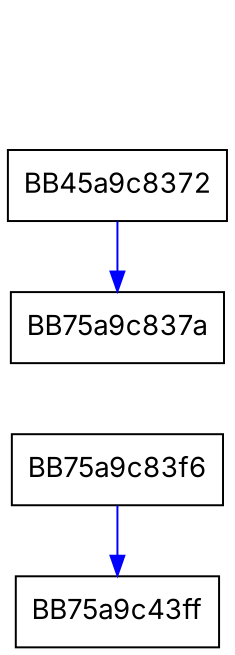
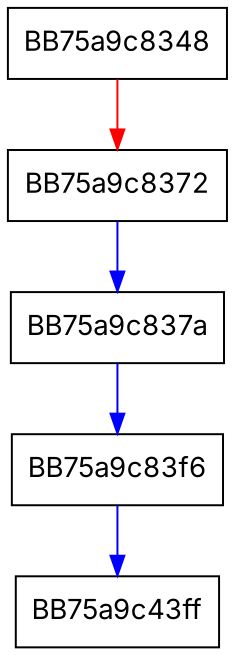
node "BB75a9c8348": added
node "BB45a9c8372": label "BB45a9c8372" -> "BB75a9c8372"
edge "BB75a9c837a" -> "BB75a9c83f6": added
